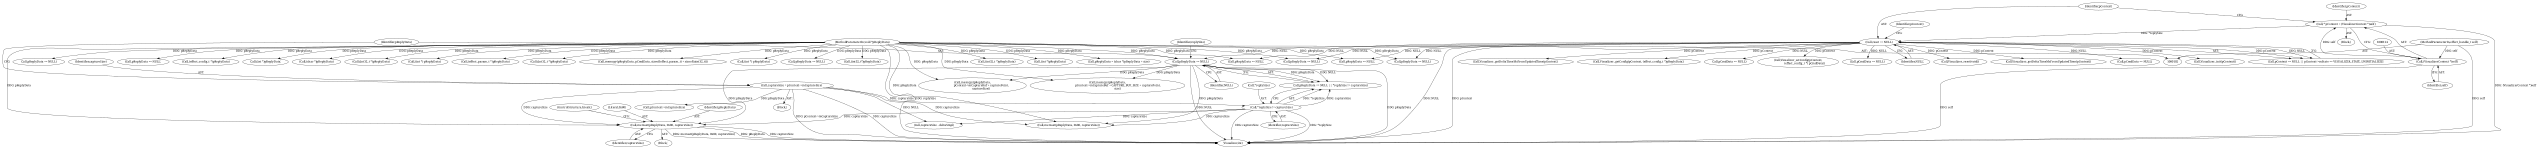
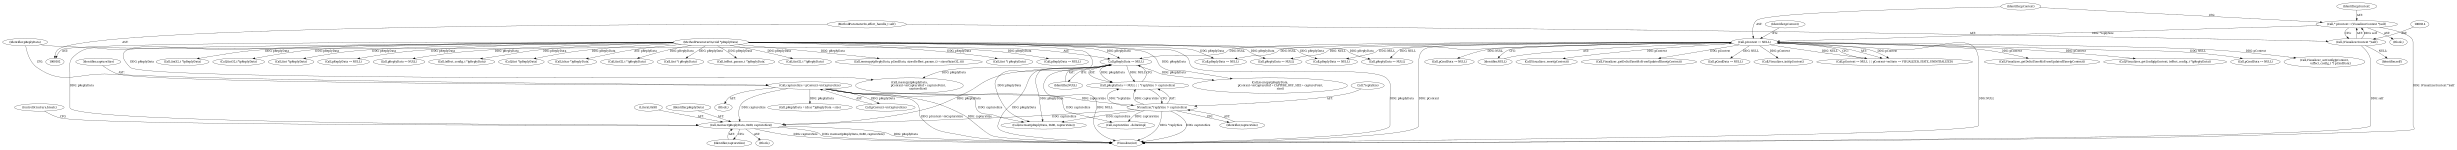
node "(Identifier,replySize)": removed
node "(Call,reset == NULL)": label "(Call,reset == NULL)" -> "(Call,pContext == NULL)"
edge "(MethodParameterIn,void *pReplyData)" -> "(Call,pReplyData = (char *)pReplyData + size)": now "(Call,captureSize = pContext->mCaptureSize)" -> "(Call,pReplyData = (char *)pReplyData + size)"
edge "(MethodParameterIn,void *pReplyData)" -> "(Call,(char *)pReplyData)": label "DDG: pReplyData" -> "AST: pReplyData"
edge "(MethodParameterIn,effect_handle_t self)" -> "(Call,(VisualizerContext *)self)": label "DDG: self" -> "AST: "
node "(Call,Visualizer_reset(void))": label "(Call,Visualizer_reset(void))" -> "(Call,Visualizer_reset(pContext))"
edge "(Call,(VisualizerContext *)self)" -> "(Identifier,self)": label "CFG: " -> "NULL: "
edge "(Identifier,self)" -> "(Call,(VisualizerContext *)self)": removed, label "AST:"
edge "(Call,pContext->mCaptureSize)" -> "(Call,captureSize = pContext->mCaptureSize)": added, label "AST:"
edge "(MethodParameterIn,void *pReplyData)" -> "(Visualizer,int)": label "DDG: replySize" -> "DDG: pReplyData"
edge "(Call,captureSize = pContext->mCaptureSize)" -> "(Call,captureSize - deltaSmpl)": label "DDG: NULL" -> "DDG: captureSize"
node "(Call,*replySize != captureSize)": label "(Call,*replySize != captureSize)" -> "(Visualizer,*replySize != captureSize)"
edge "(MethodParameterIn,effect_handle_t self)" -> "(Visualizer,int)": removed, label "DDG: self"
